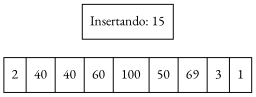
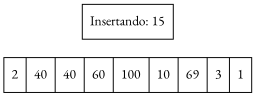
node "2": text "50" -> "10"
